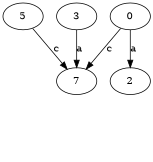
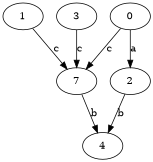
node "5": label "5" -> "1"
edge "3" -> "7": label "a" -> "c"
node "4": added
